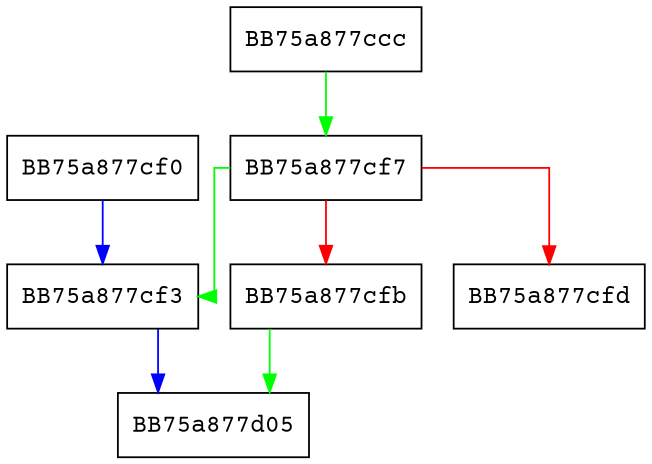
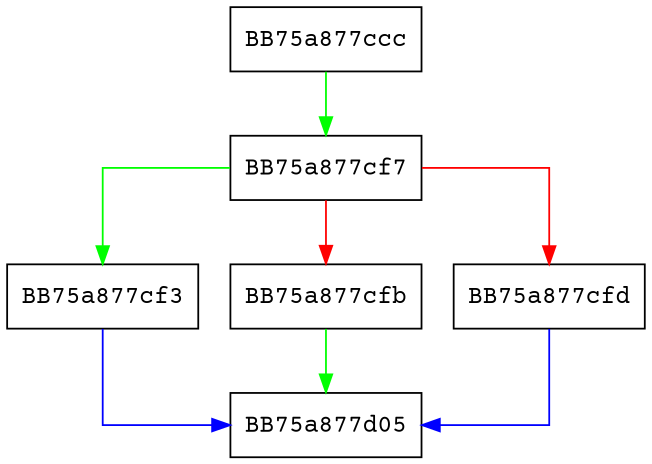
node "BB75a877cf0": removed
edge "BB75a877cfd" -> "BB75a877d05": added
